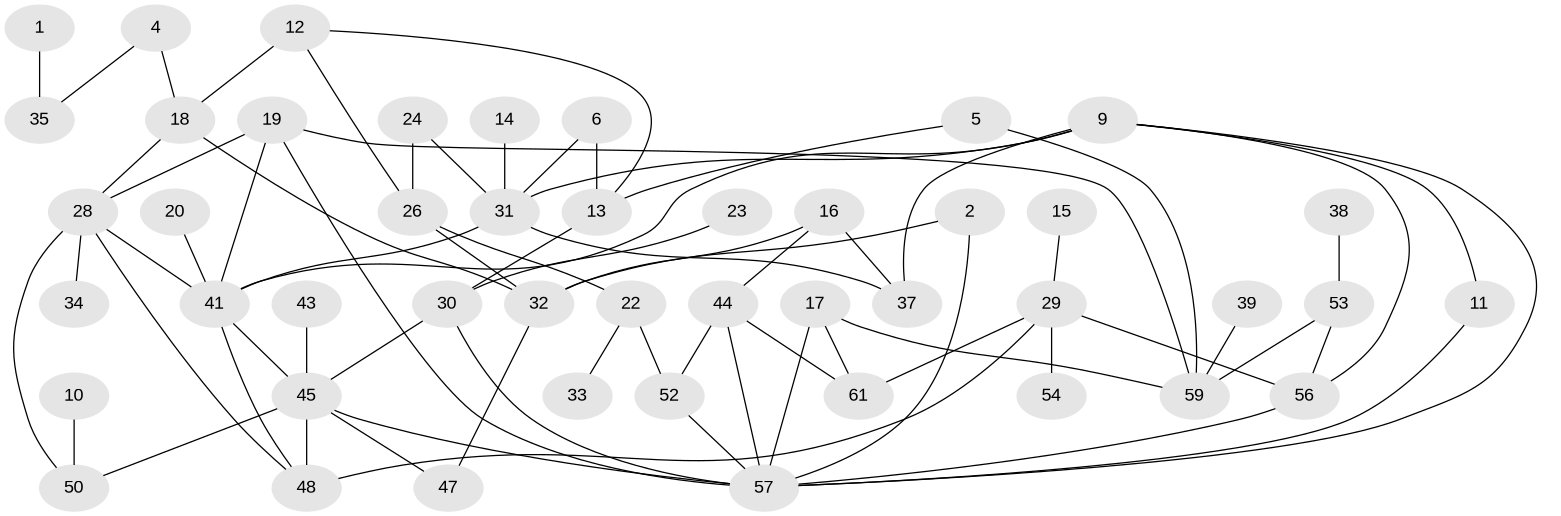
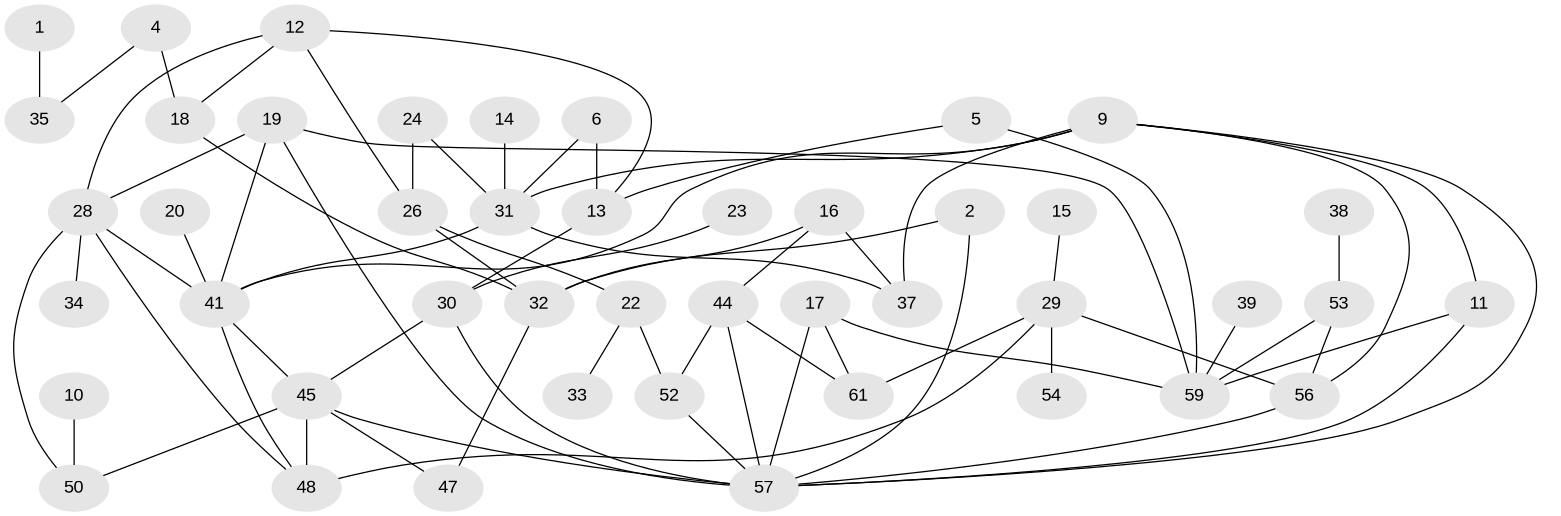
edge "18" -- "28": now "12" -- "28"
node "43": removed
edge "11" -- "59": added
